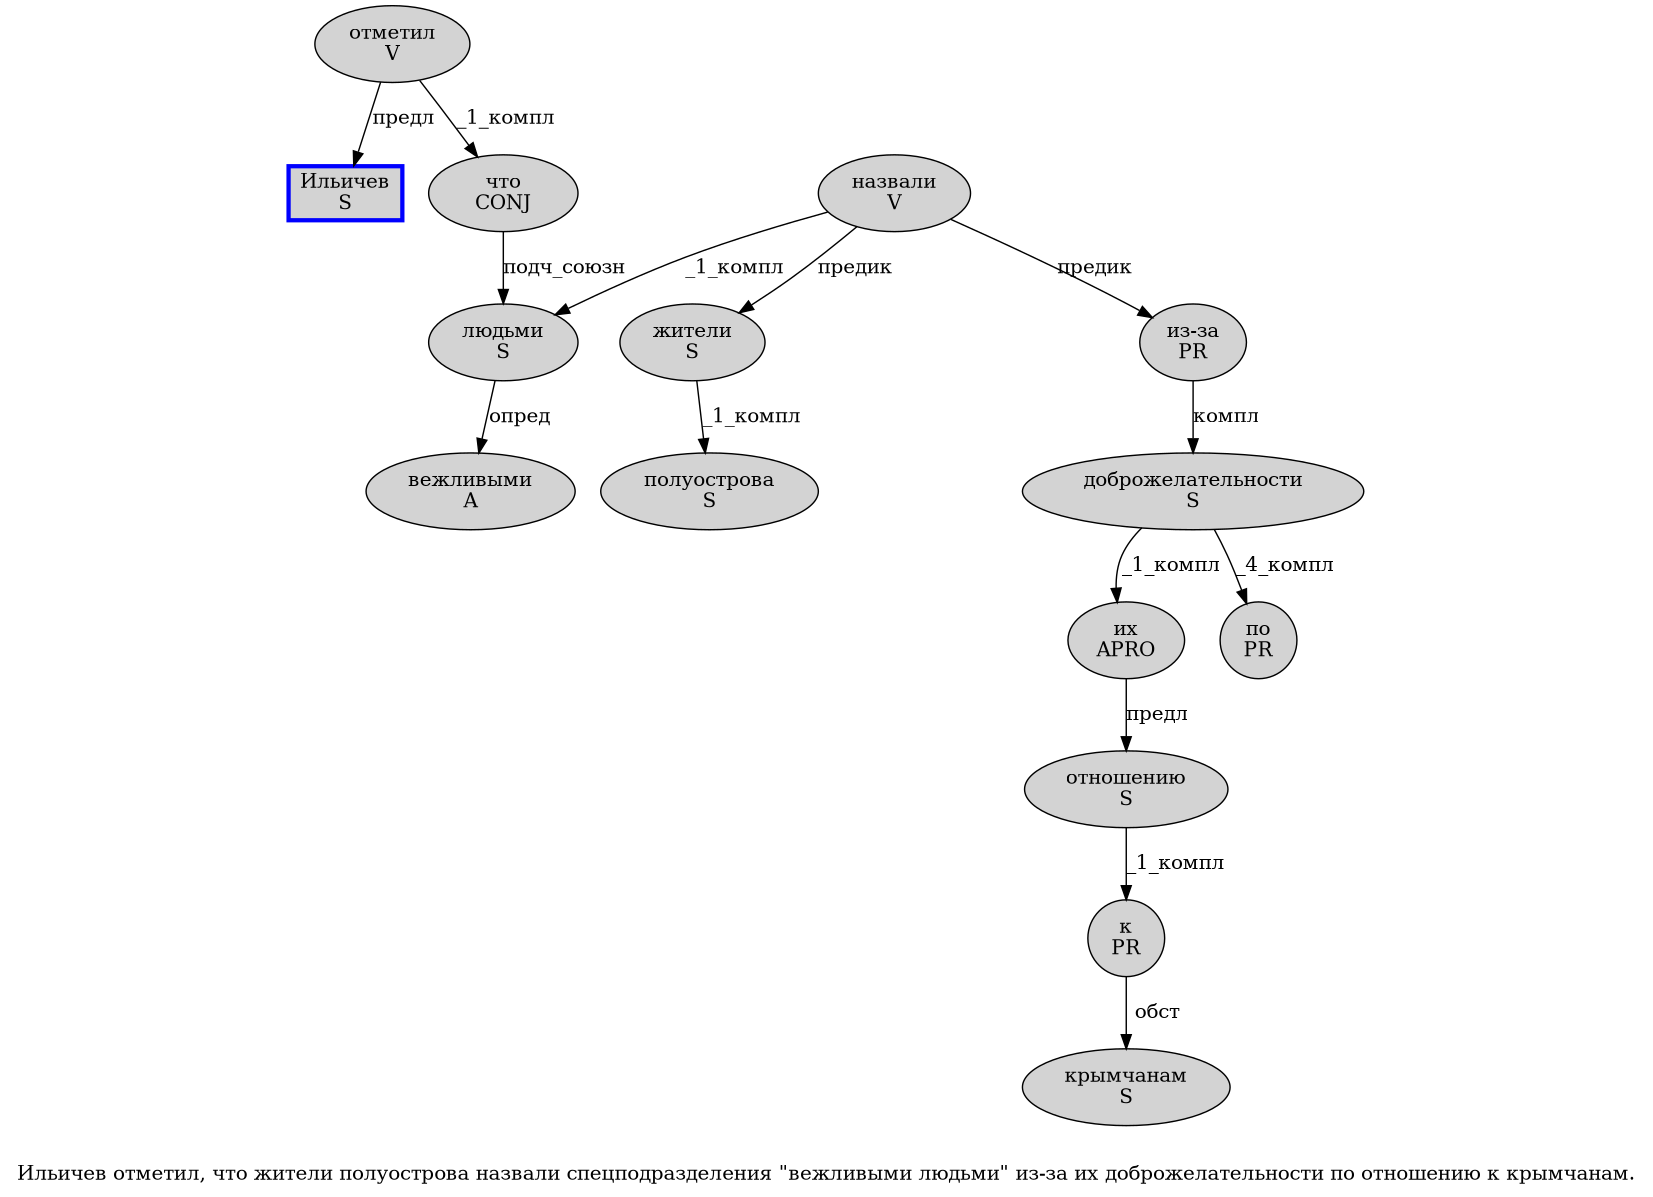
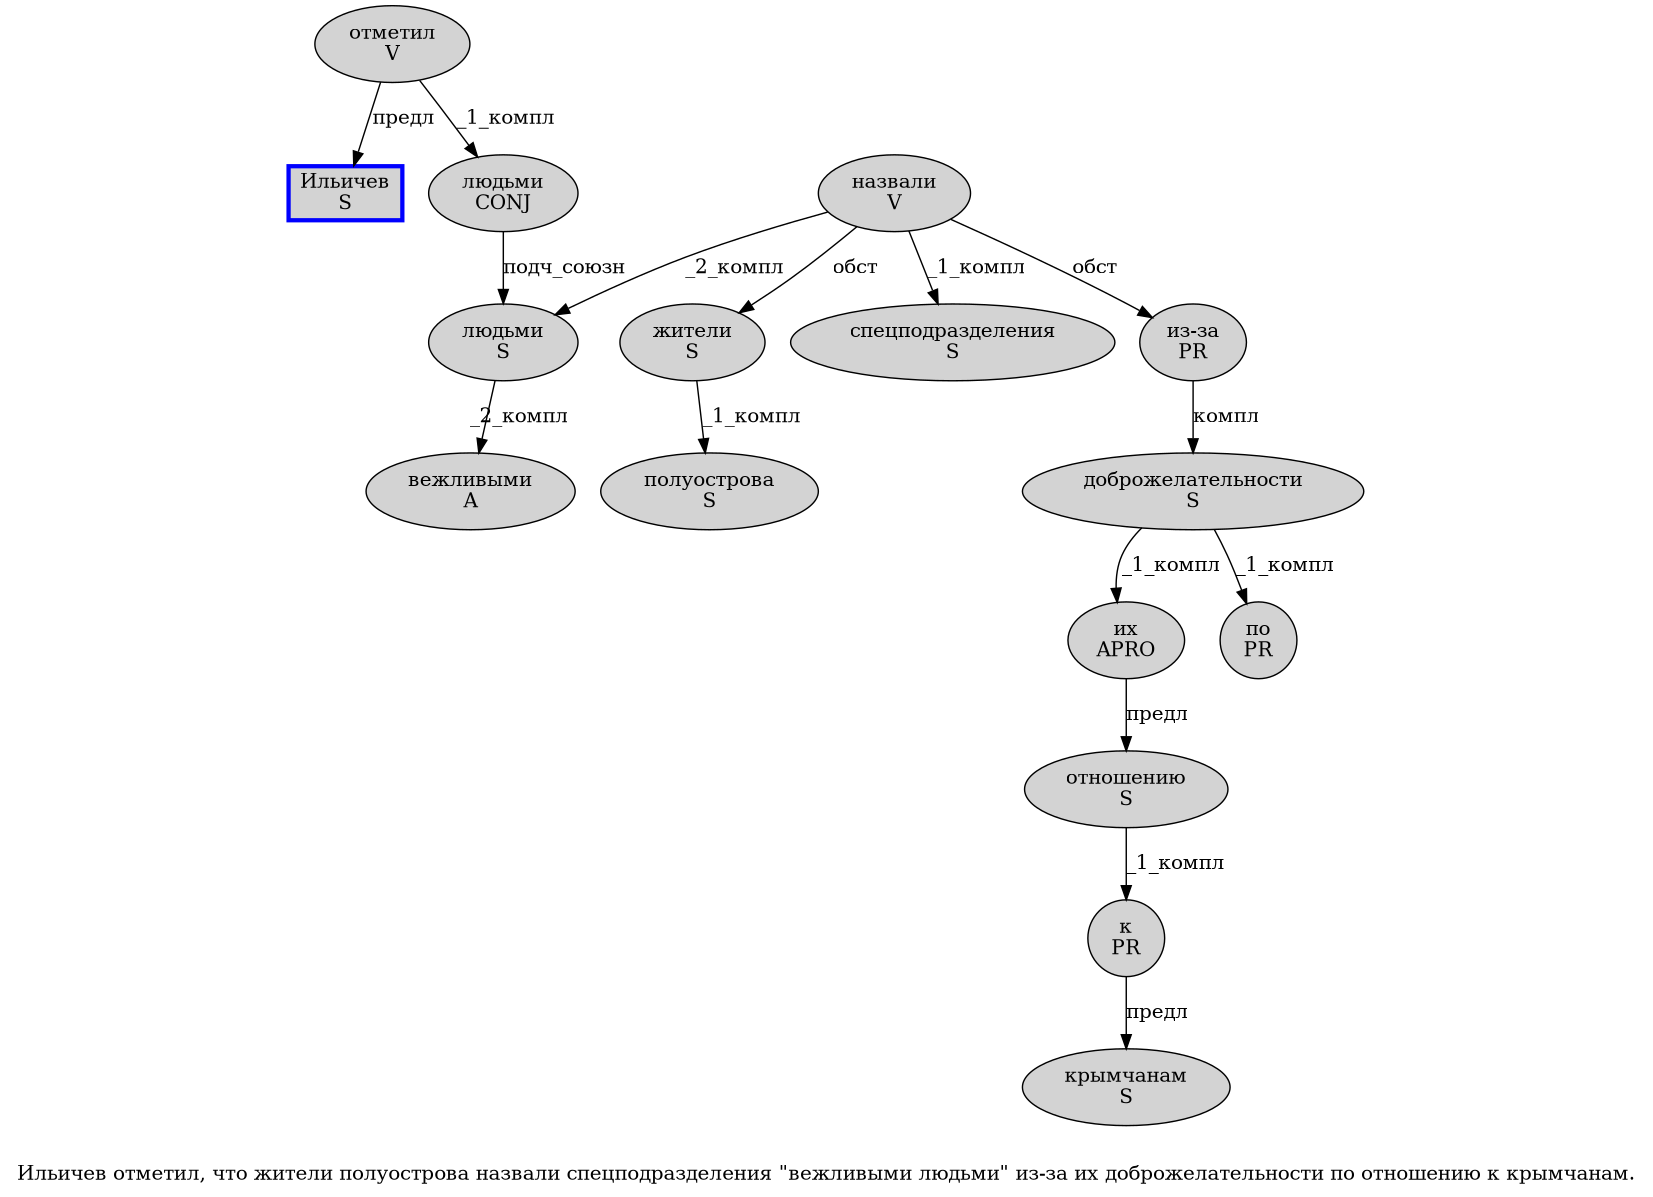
node "что CONJ": label "что CONJ" -> "людьми CONJ"
edge "назвали V" -> "людьми S": label "_1_компл" -> "_2_компл"
edge "назвали V" -> "жители S": label "предик" -> "обст"
edge "назвали V" -> "из-за PR": label "предик" -> "обст"
node "спецподразделения S": added
edge "людьми S" -> "вежливыми A": label "опред" -> "_2_компл"
edge "доброжелательности S" -> "по PR": label "_4_компл" -> "_1_компл"
edge "к PR" -> "крымчанам S": label "обст" -> "предл"
